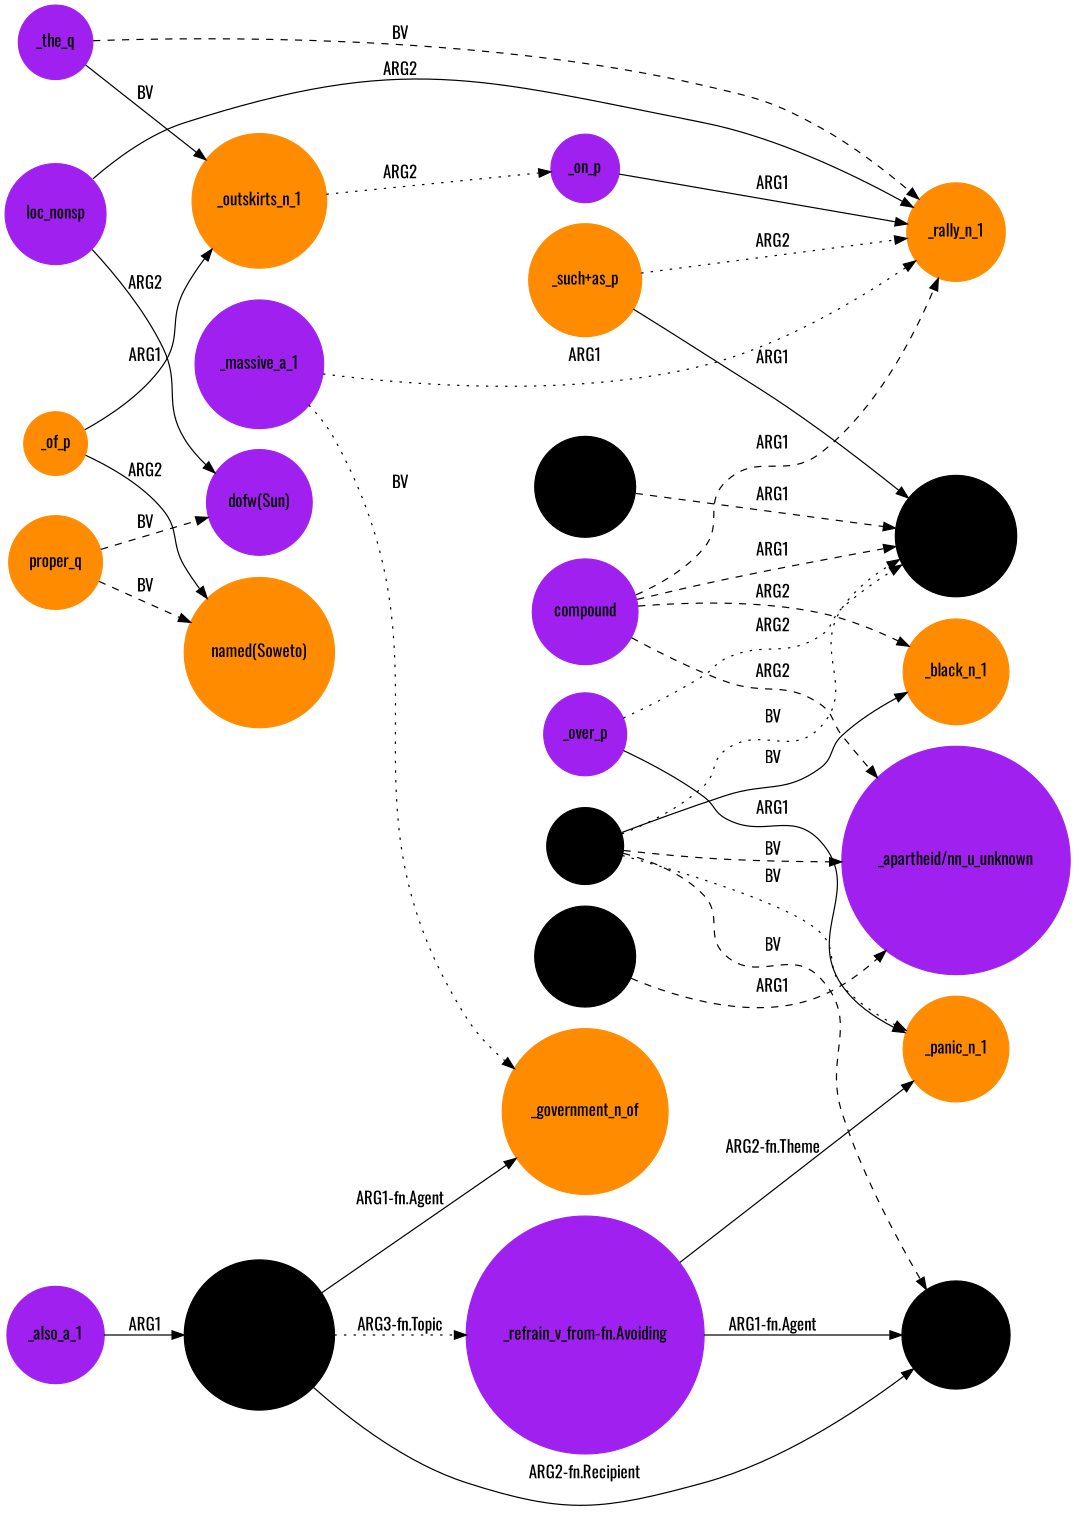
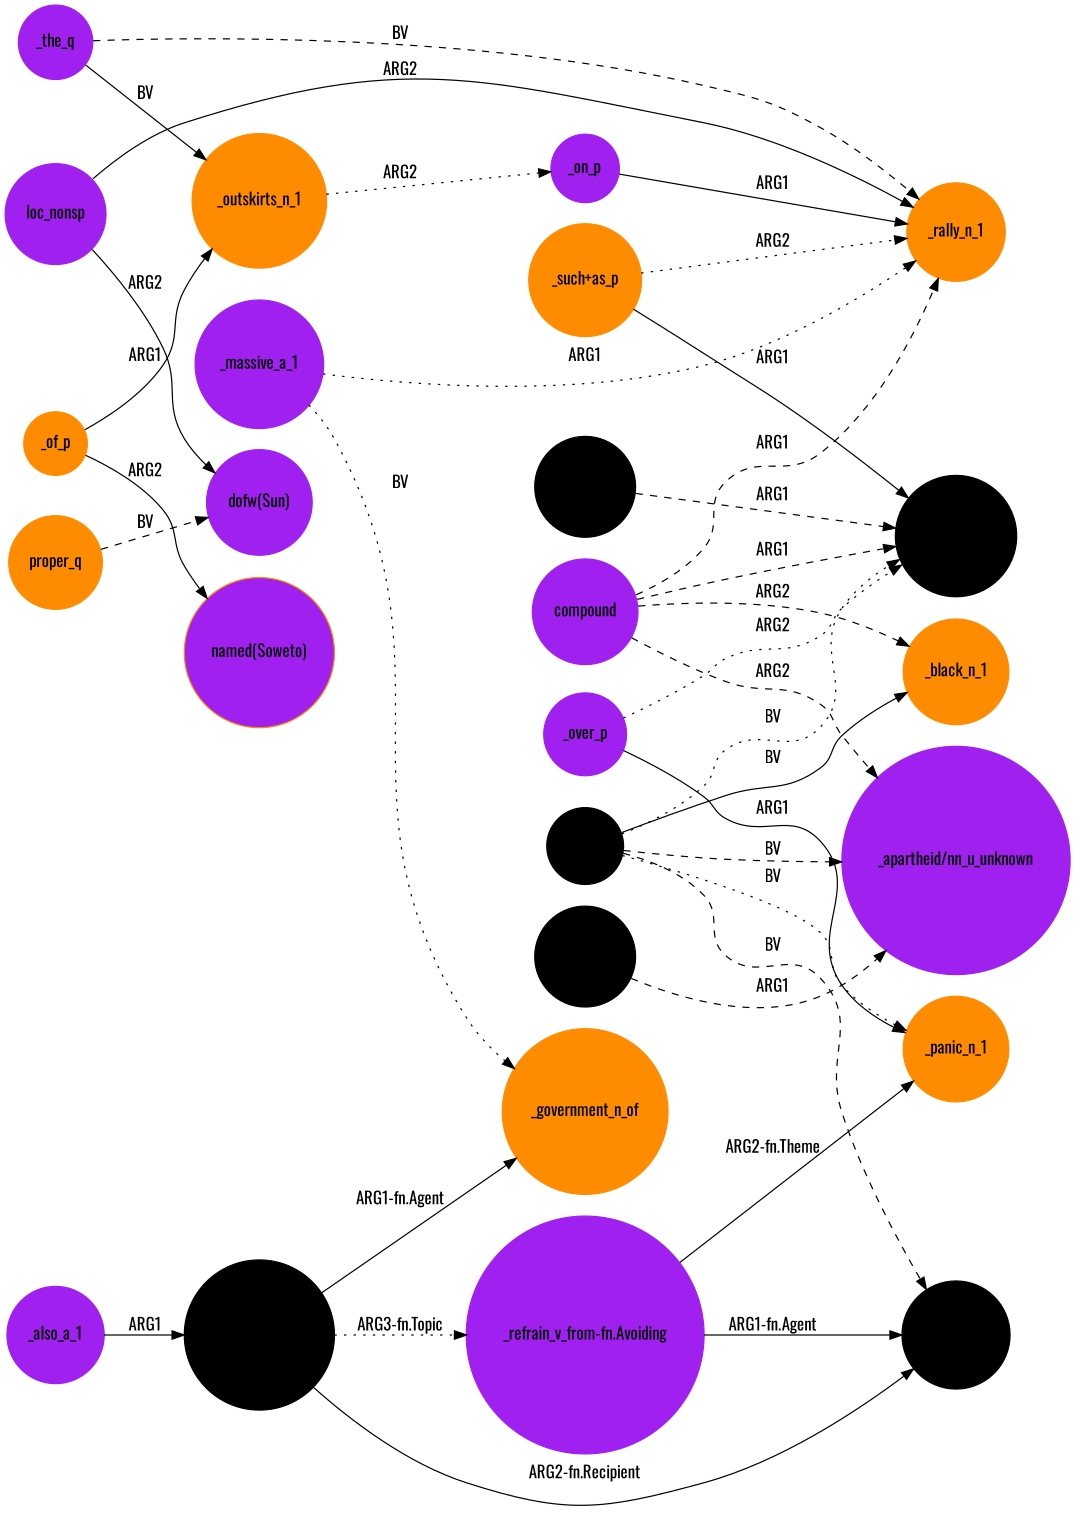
edge "proper_q" -> "named(Soweto)": removed, label "BV"
node "named(Soweto)": fillcolor darkorange -> purple
